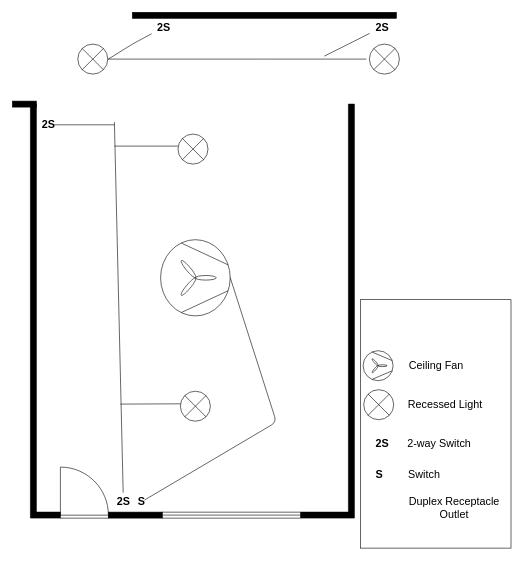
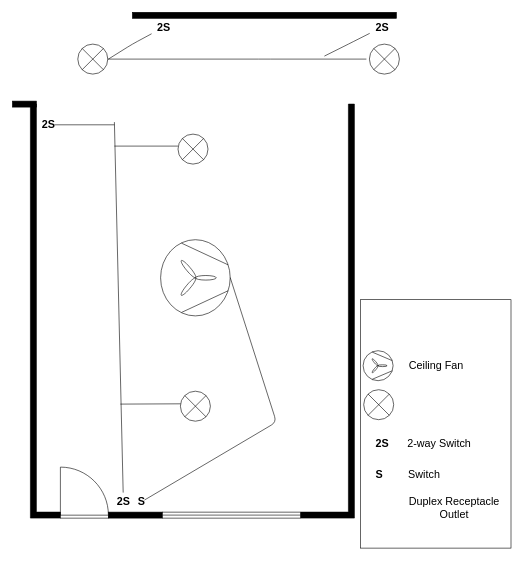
node "Recessed Light": removed
